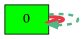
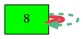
node "0": label "0" -> "8"
